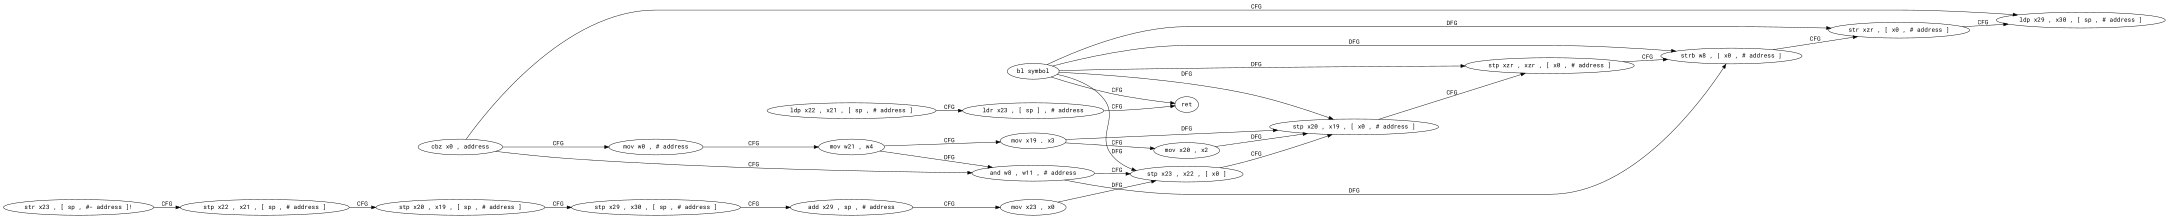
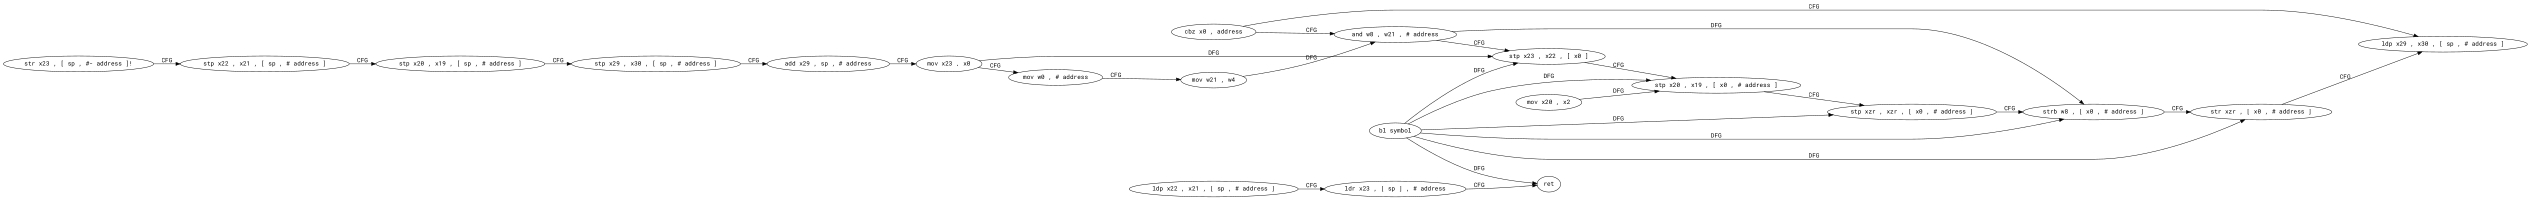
edge "bl symbol" -> "ret": label "CFG" -> "DFG"
node "mov x19 , x3": removed
edge "cbz x0 , address" -> "mov w0 , # address": now "mov x23 , x0" -> "mov w0 , # address"
node "and w8 , w11 , # address": label "and w8 , w11 , # address" -> "and w8 , w21 , # address"
